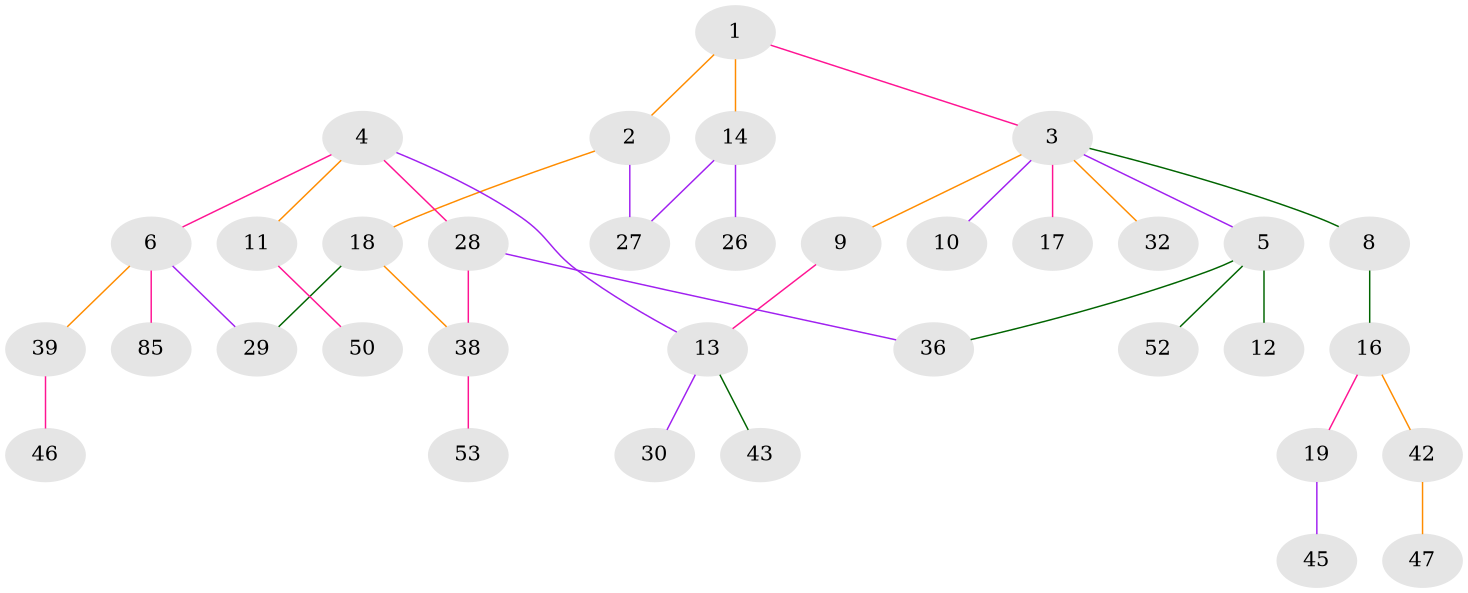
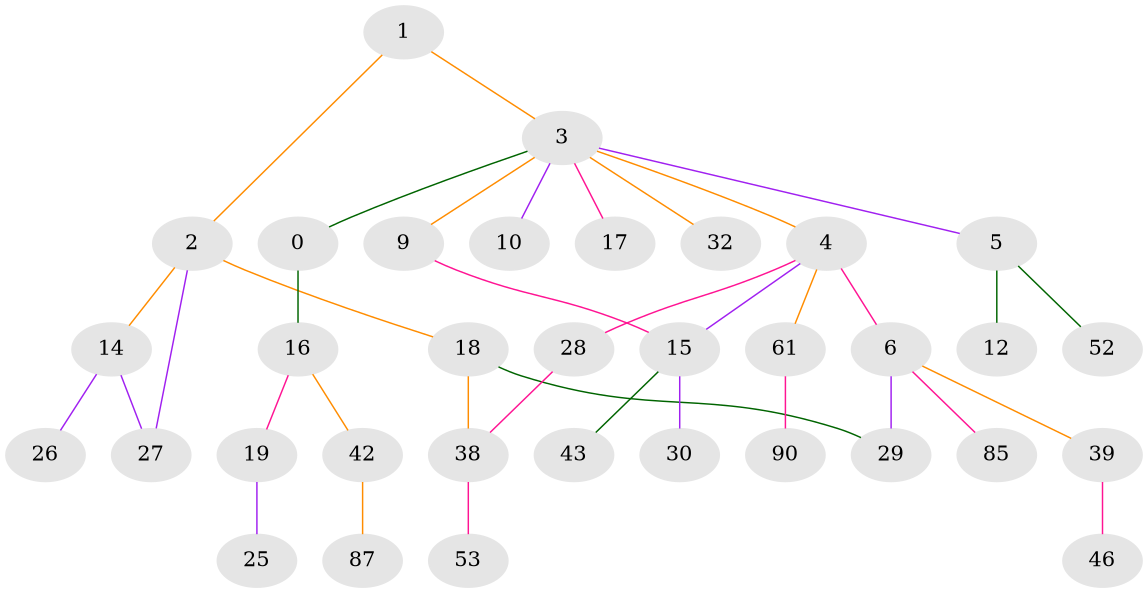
edge "1" -- "14": now "2" -- "14"
edge "1" -- "3": color deeppink -> darkorange
edge "3" -- "4": added
node "11": label "11" -> "61"
node "8": label "8" -> "0"
node "50": label "50" -> "90"
node "13": label "13" -> "15"
node "36": removed
node "45": label "45" -> "25"
node "47": label "47" -> "87"
